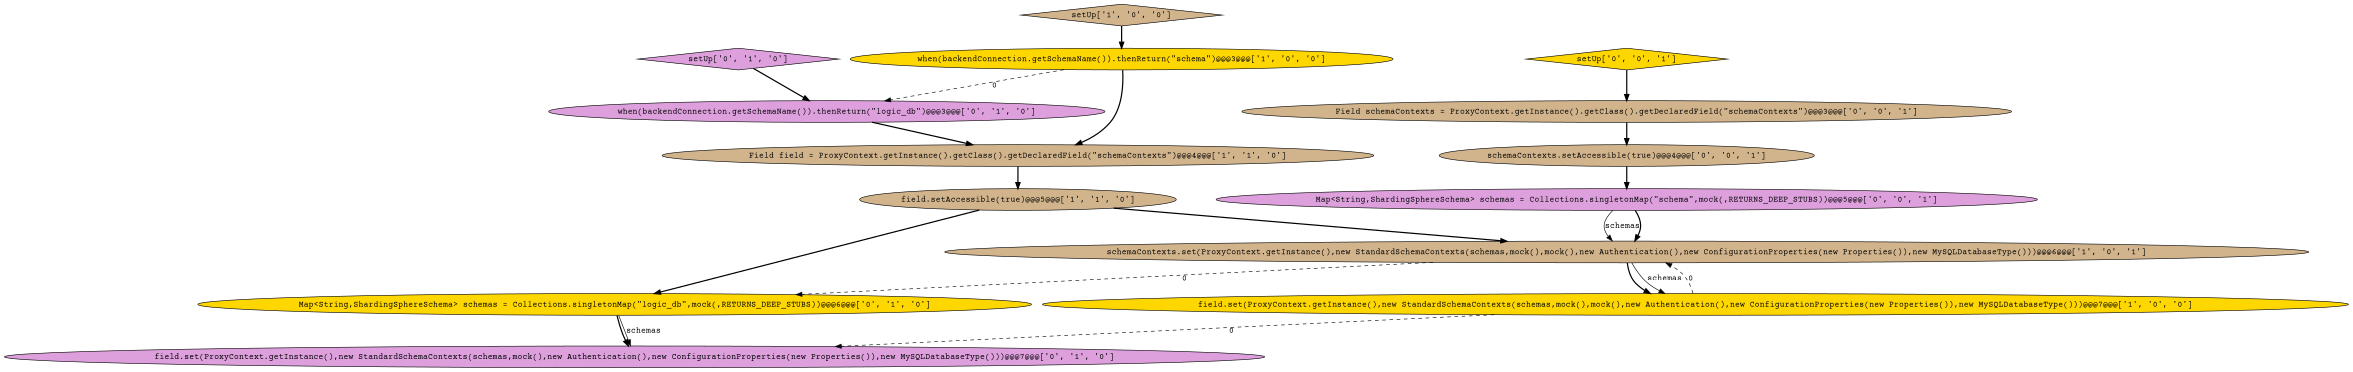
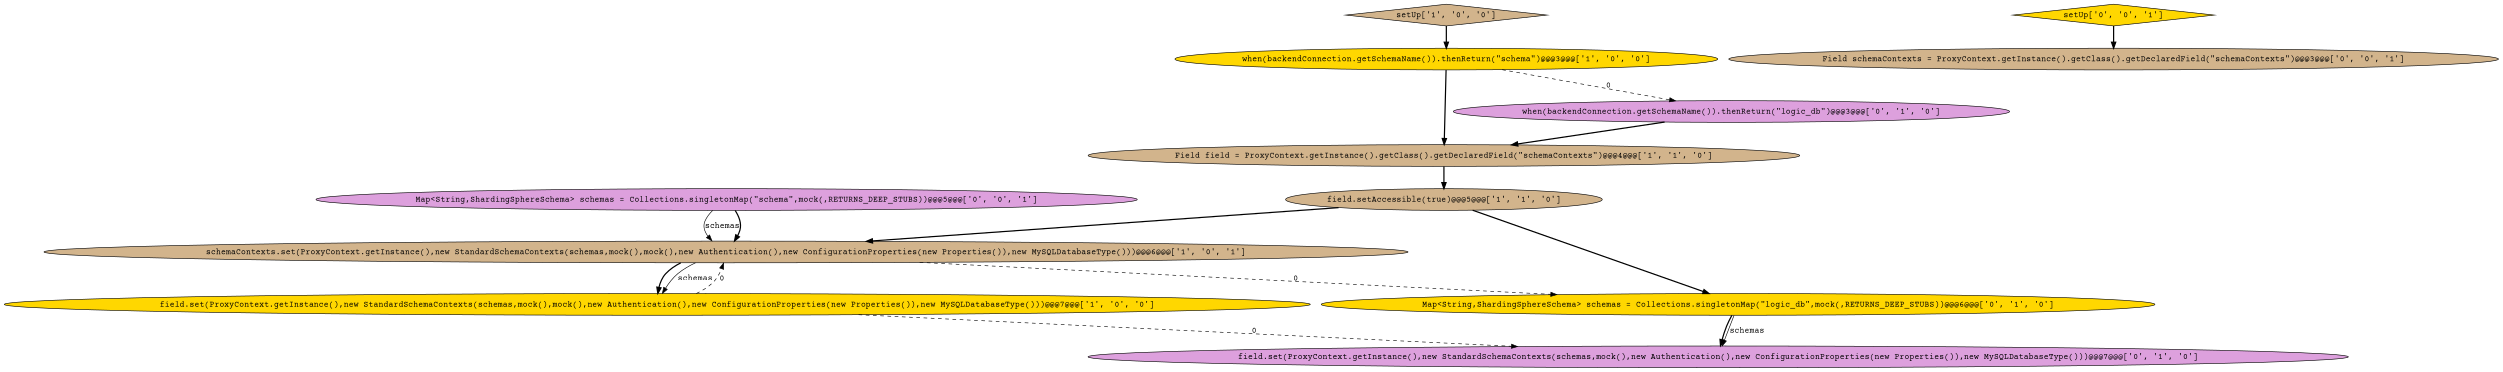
node "setUp['0', '1', '0']": removed
node "schemaContexts.setAccessible(true)@@@4@@@['0', '0', '1']": removed
